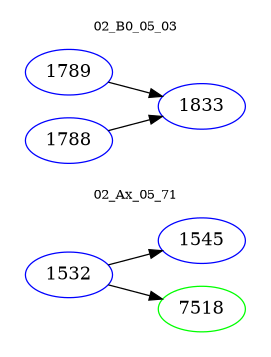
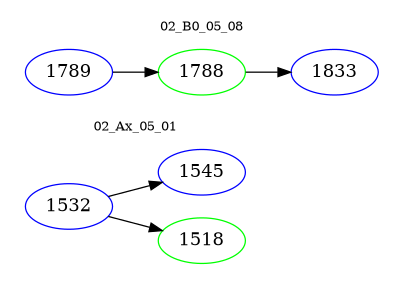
cluster "02_B0_05_03": label "02_B0_05_03" -> "02_B0_05_08"
edge "1789" -> "1833": now "1789" -> "1788"
node "1788": color blue -> green
cluster "02_Ax_05_71": label "02_Ax_05_71" -> "02_Ax_05_01"
node "7518": label "7518" -> "1518"
